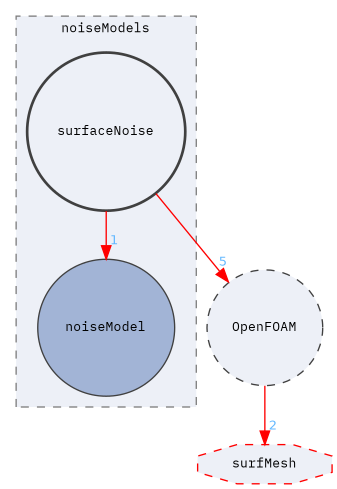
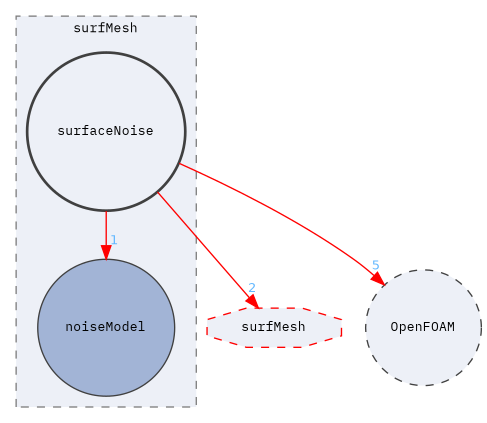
cluster "noiseModels": label "noiseModels" -> "surfMesh"
edge "OpenFOAM" -> "surfMesh": now "surfaceNoise" -> "surfMesh"
